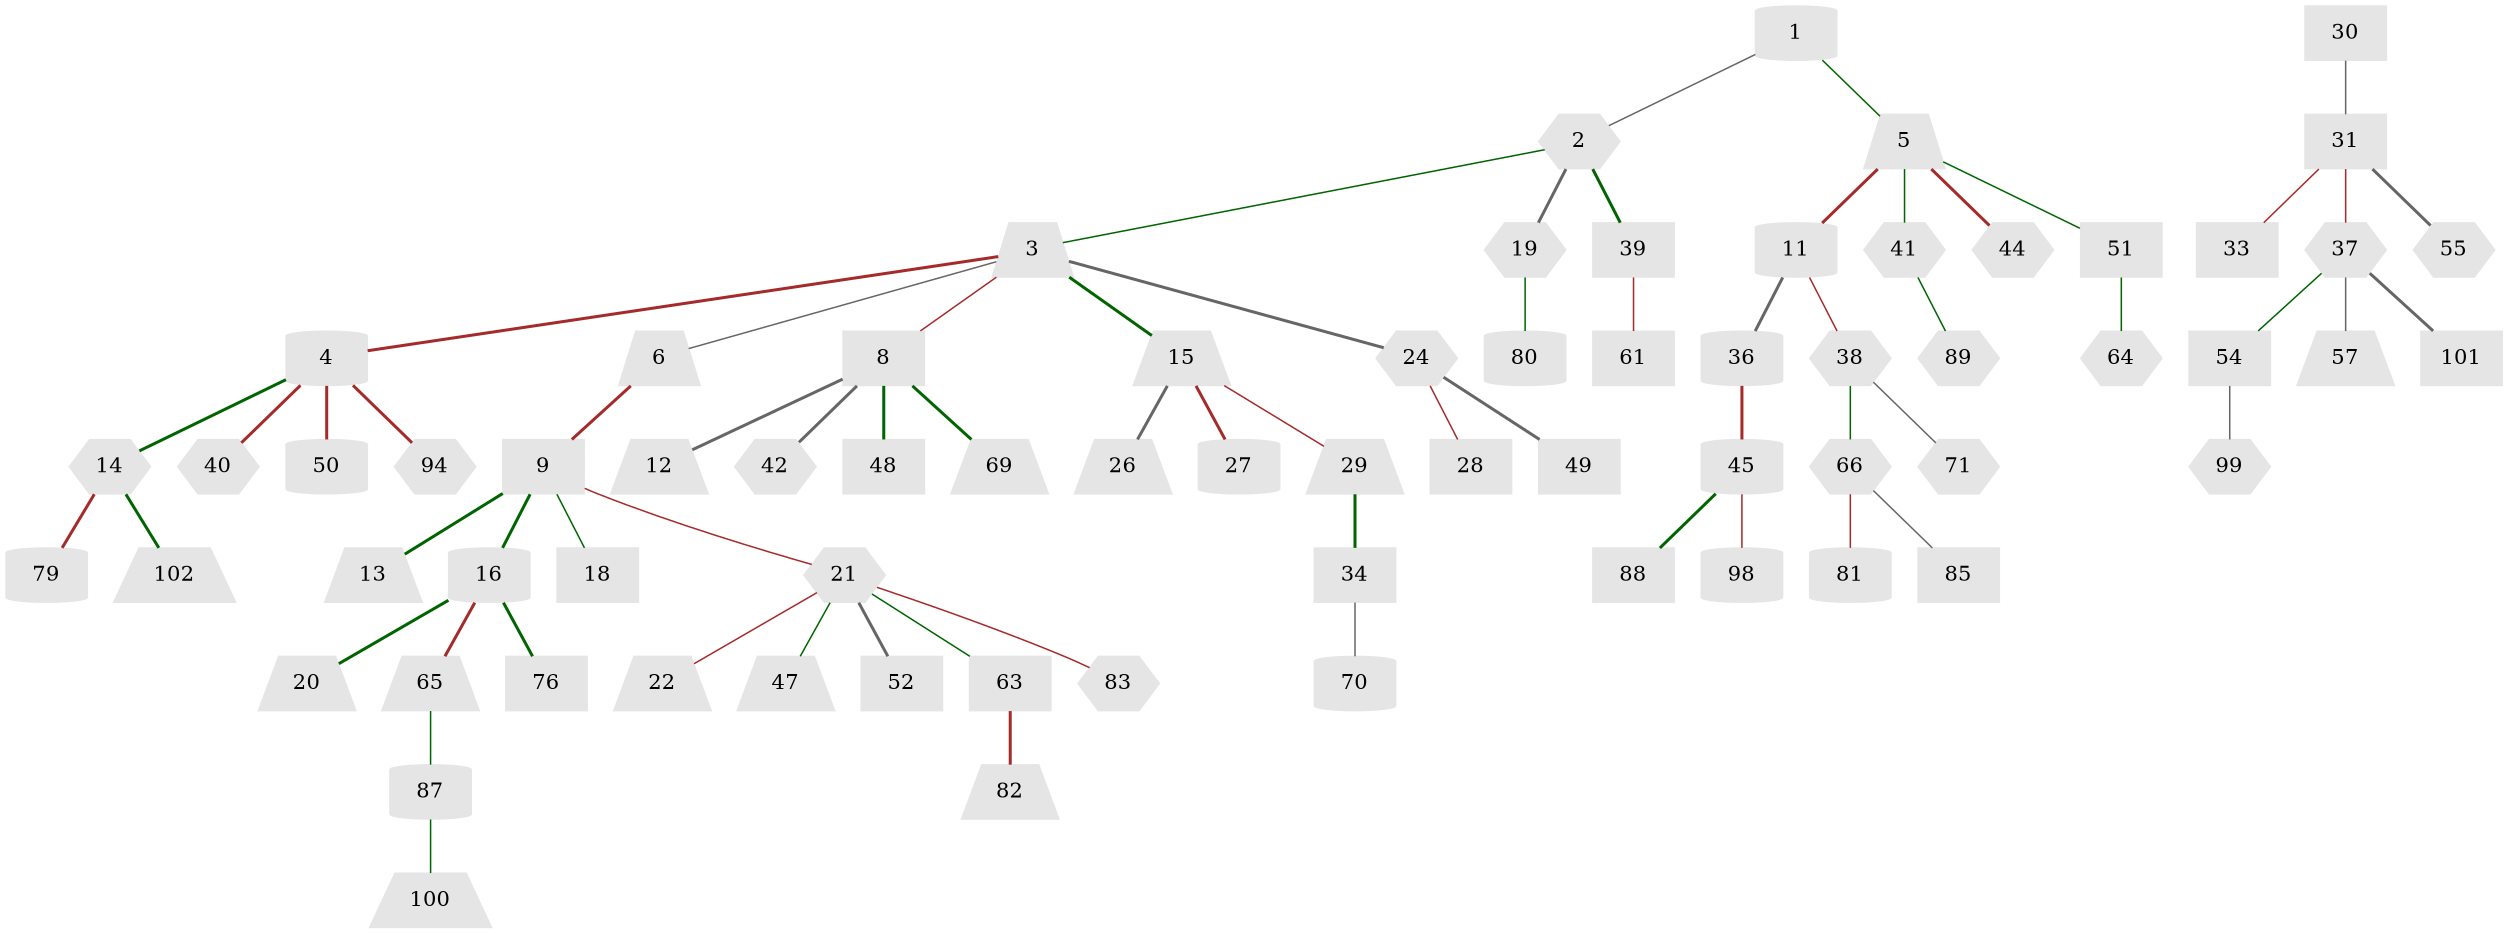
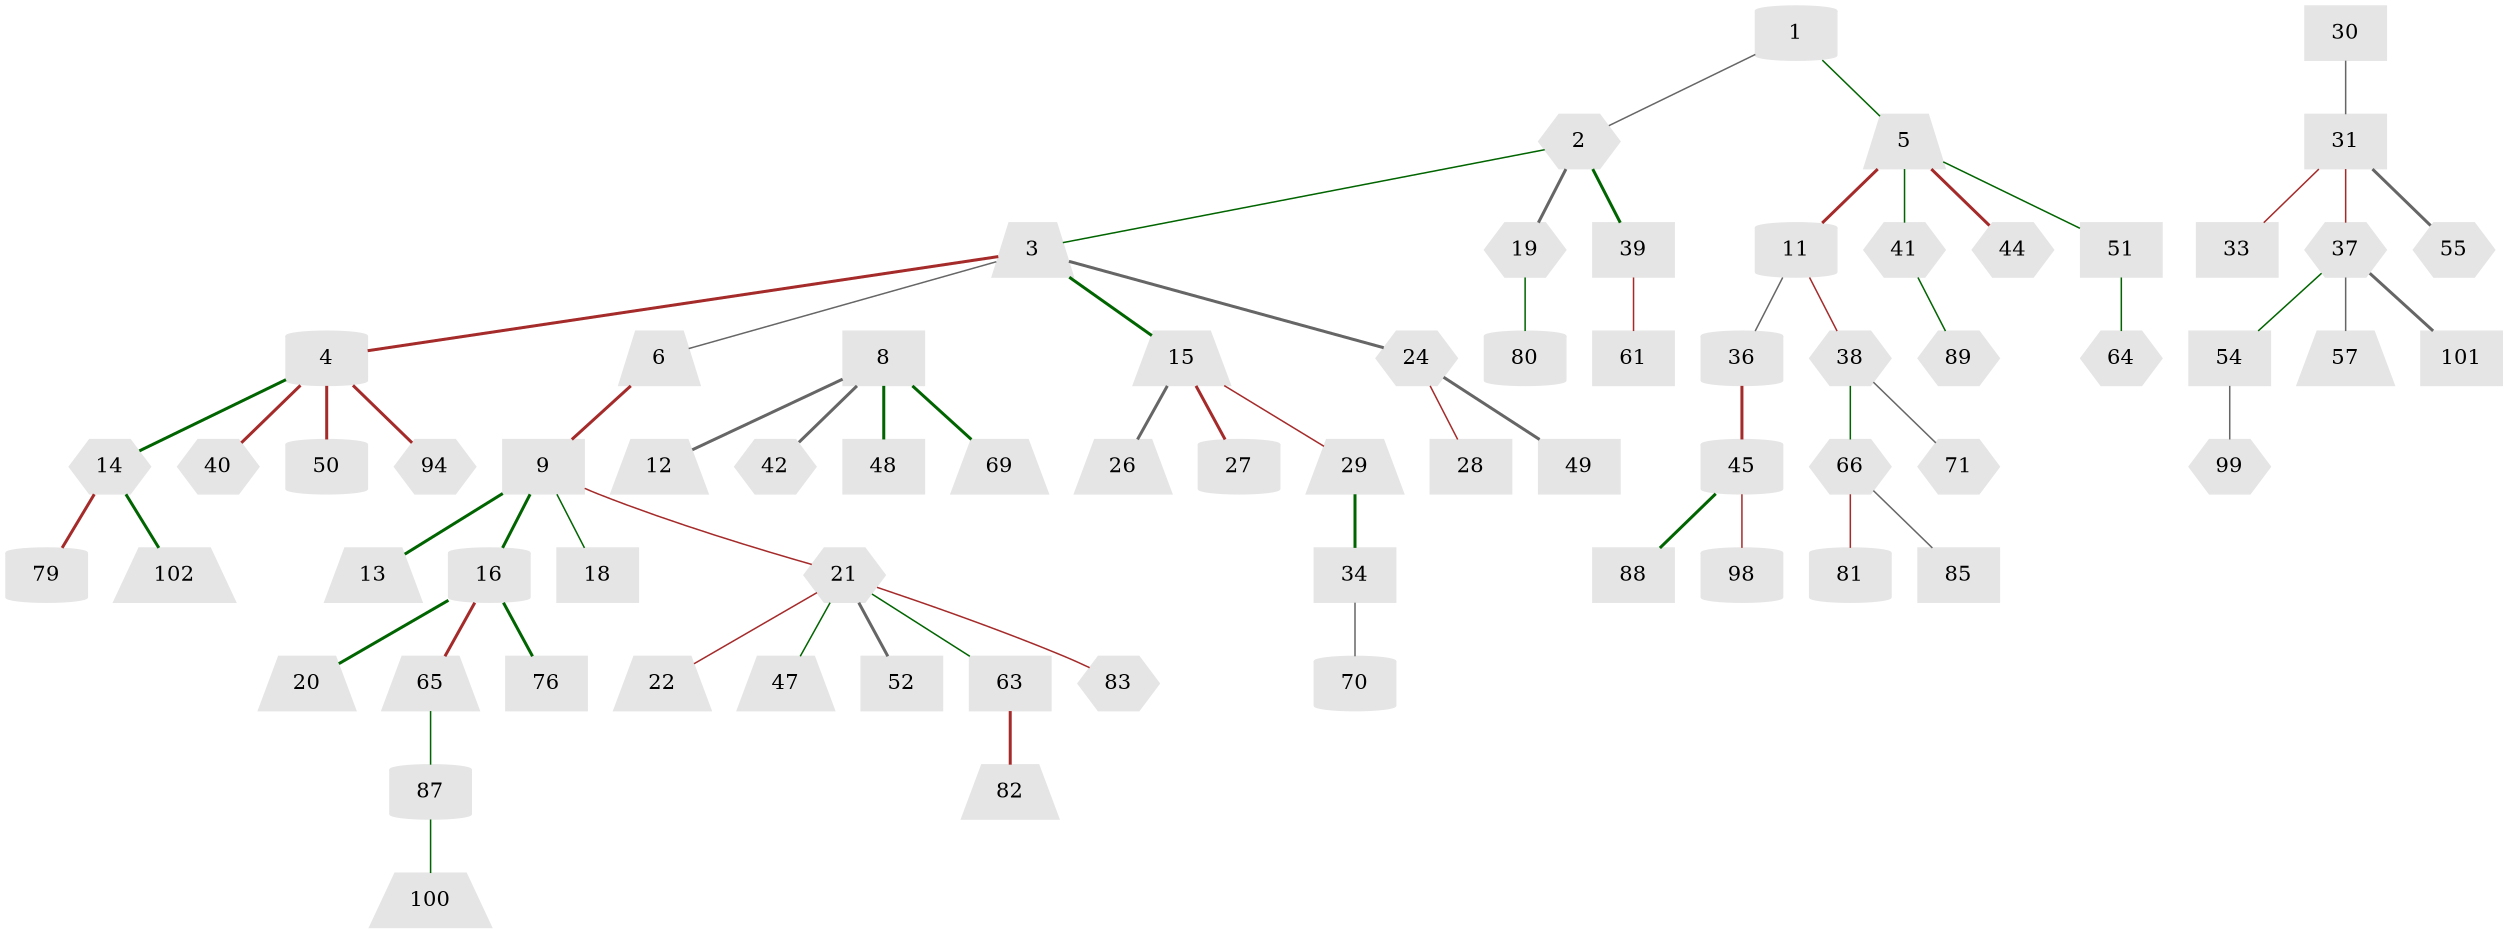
edge "3" -- "8": removed
edge "11" -- "36": style bold -> solid
